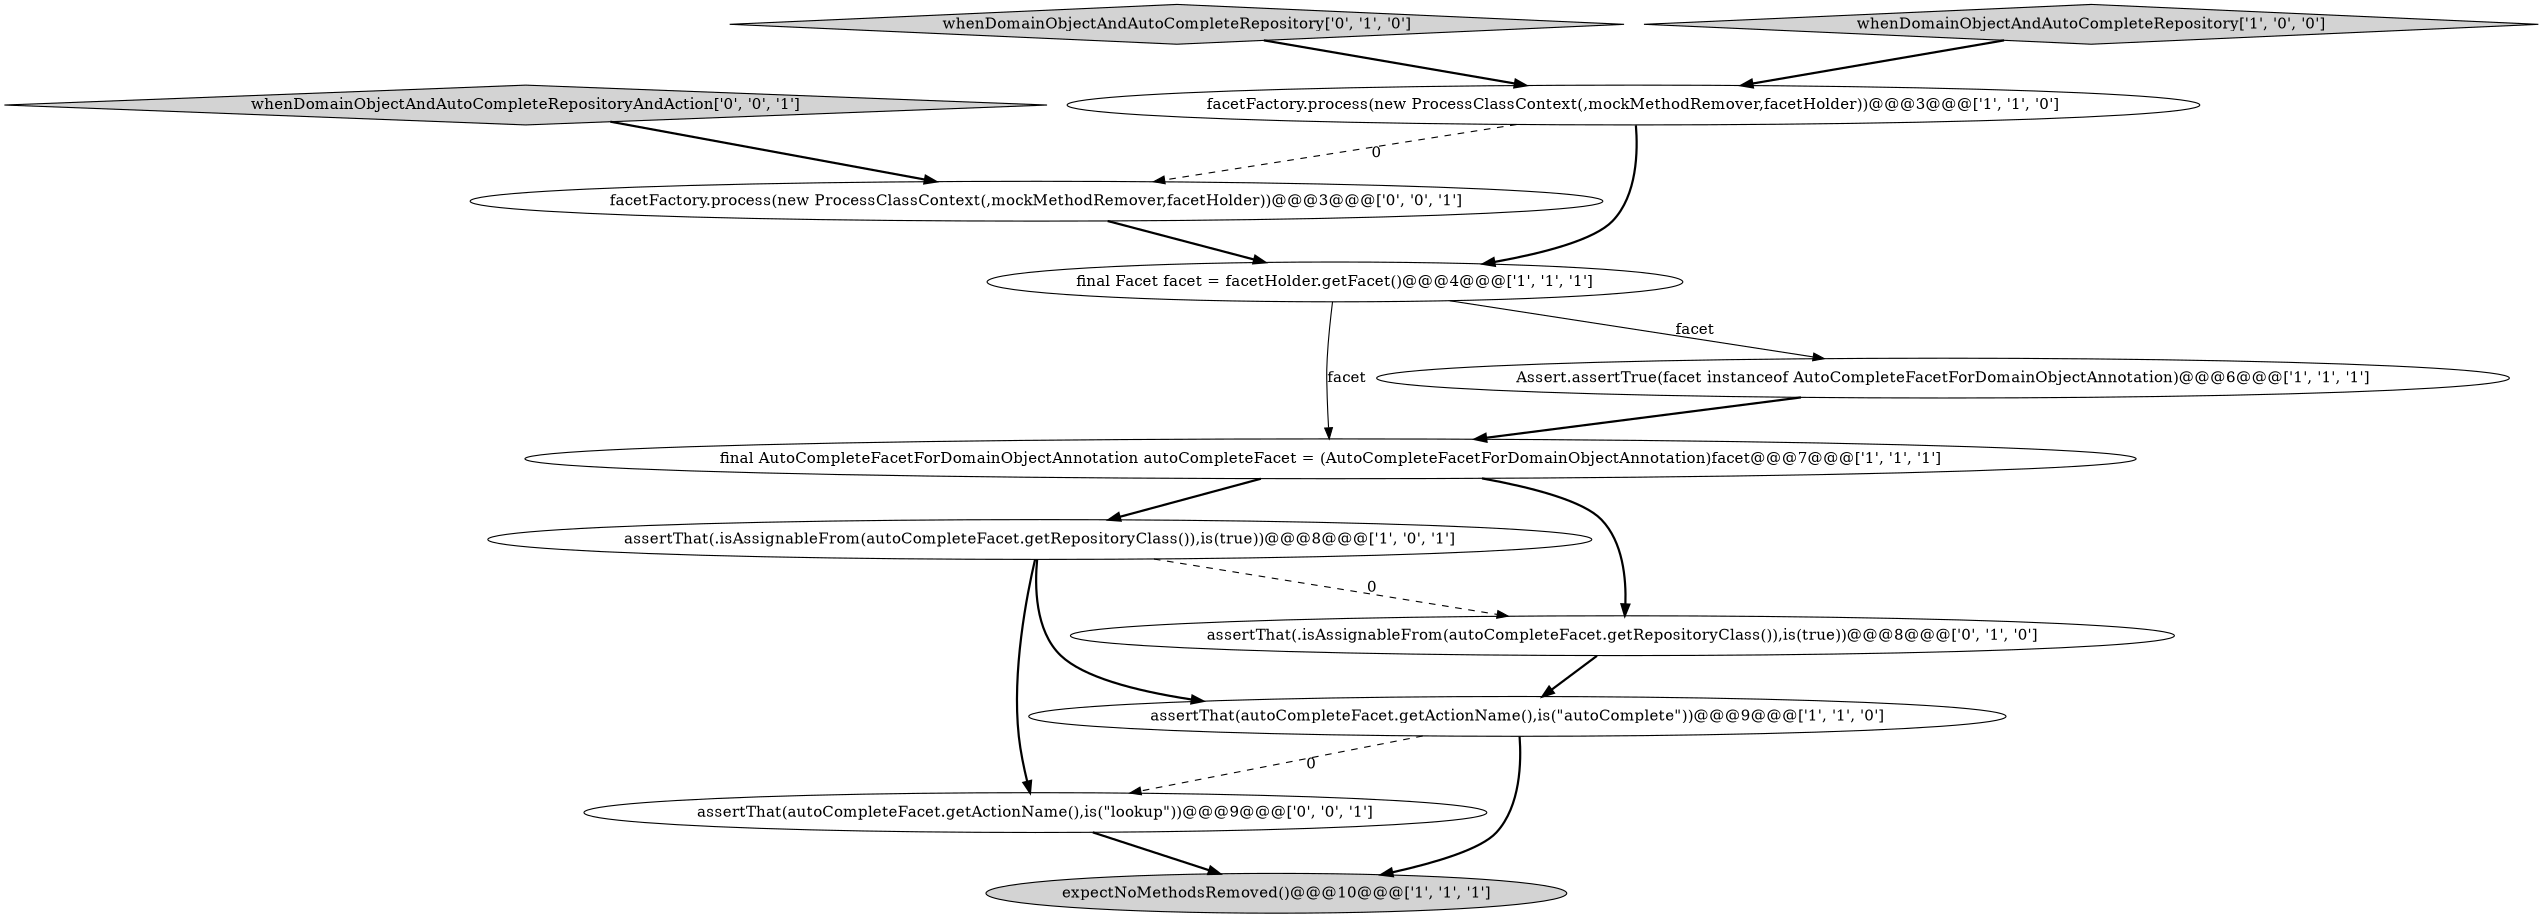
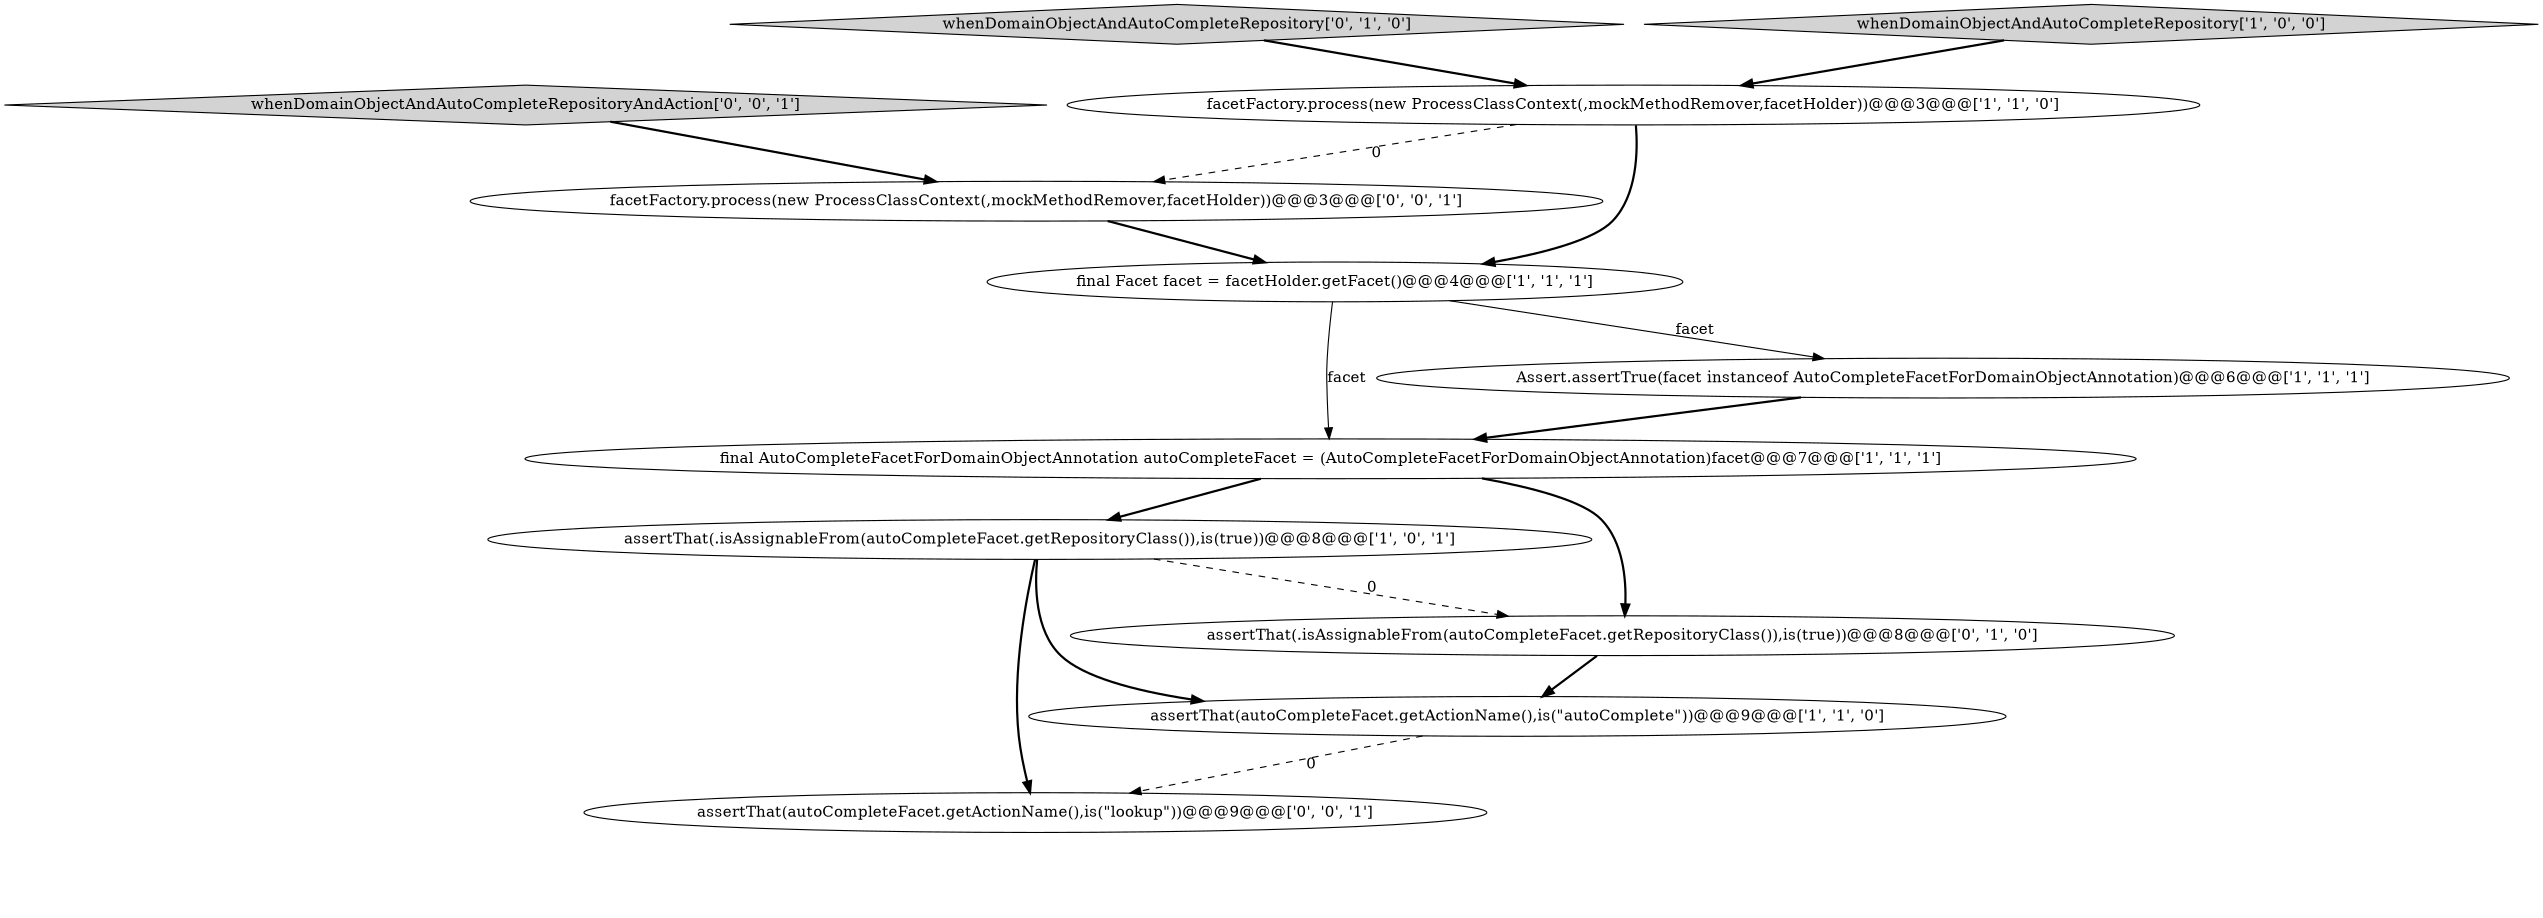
node "expectNoMethodsRemoved()@@@10@@@['1', '1', '1']": removed
